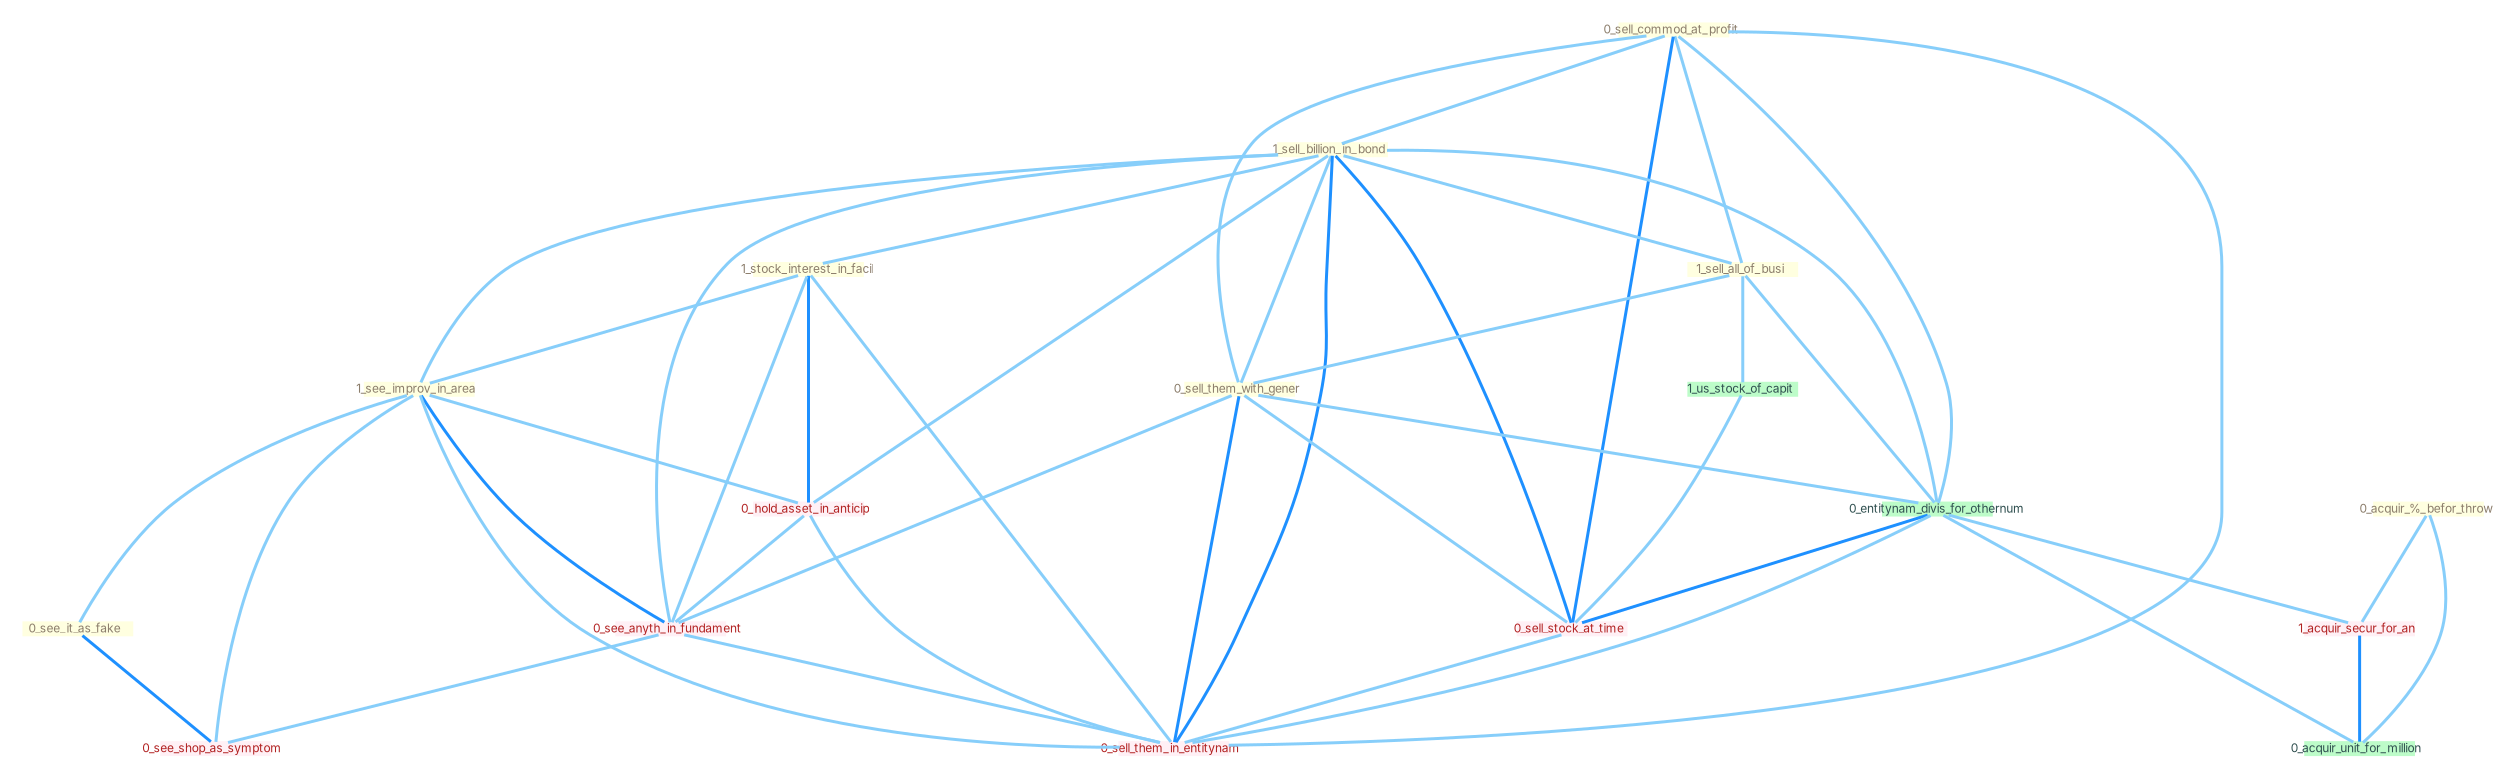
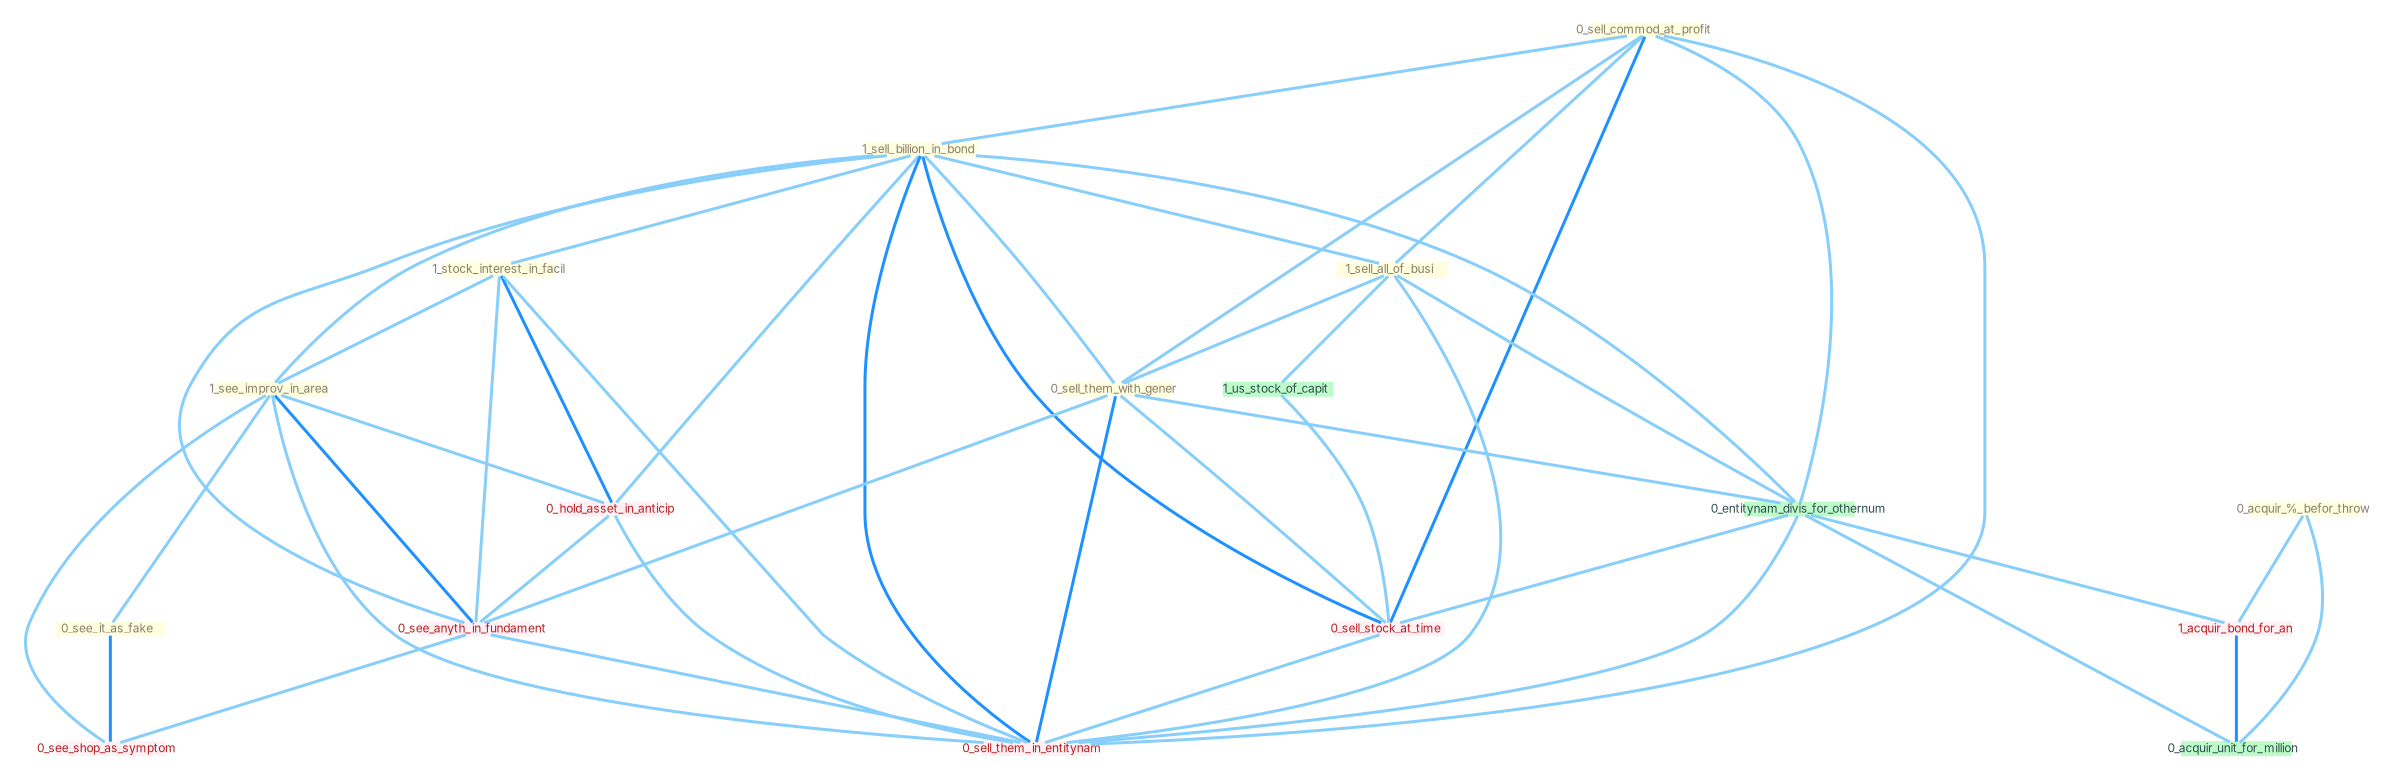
edge "0_entitynam_divis_for_othernum" -- "0_sell_stock_at_time": color #1e90ff -> #87cefa
node "1_acquir_secur_for_an": label "1_acquir_secur_for_an" -> "1_acquir_bond_for_an"
edge "1_sell_all_of_busi" -- "0_sell_them_in_entitynam": added
